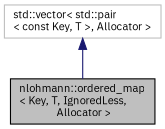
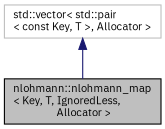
node "nlohmann::ordered_map < Key, T, IgnoredLess, Allocator >": label "nlohmann::ordered_map < Key, T, IgnoredLess, Allocator >" -> "nlohmann::nlohmann_map < Key, T, IgnoredLess, Allocator >"
